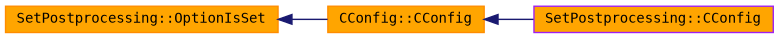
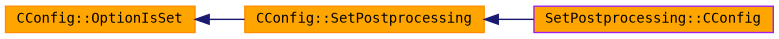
node "SetPostprocessing::OptionIsSet": label "SetPostprocessing::OptionIsSet" -> "CConfig::OptionIsSet"
node "CConfig::CConfig": label "CConfig::CConfig" -> "CConfig::SetPostprocessing"
